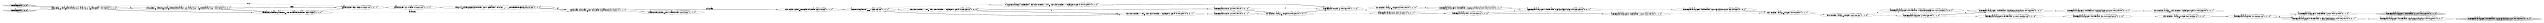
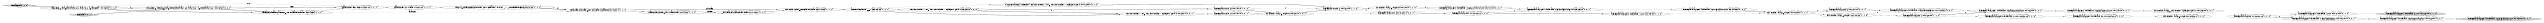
edge "assertEquals(out.size(),3)@@@16@@@['1', '1', '0']" -> "List<Number> array1 = out.get(0)@@@17@@@['1', '1', '0']": added
node "assertEquals(array2.size(),3)@@@21@@@['0', '0', '1']": added
node "testTranspose['1', '0', '0']": removed
node "solrStream.setStreamContext(context)@@@10@@@['1', '1', '1']": added
node "testUnitize['0', '0', '1']": added
edge "List<Number> array3 = out.get(2)@@@25@@@['1', '1', '0']" -> "assertEquals(array3.size(),2)@@@26@@@['1', '1', '0']": removed
